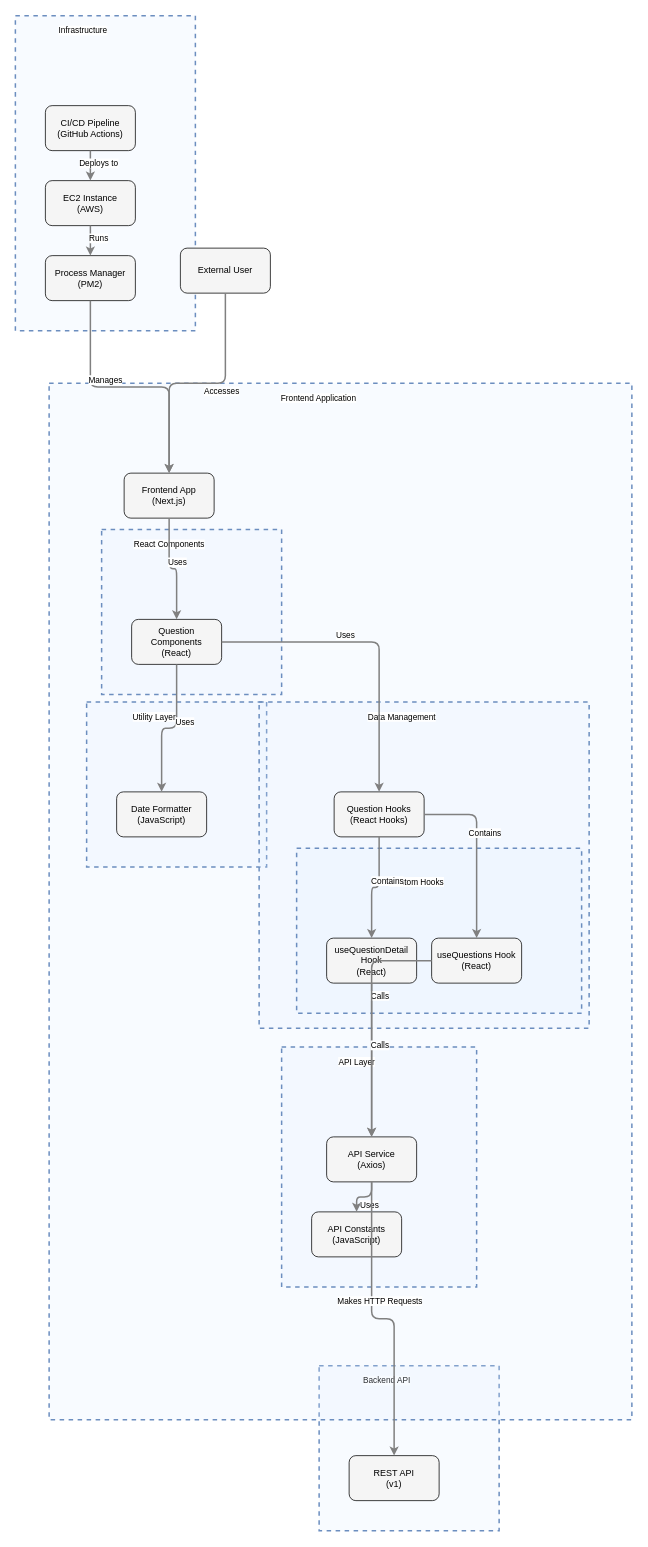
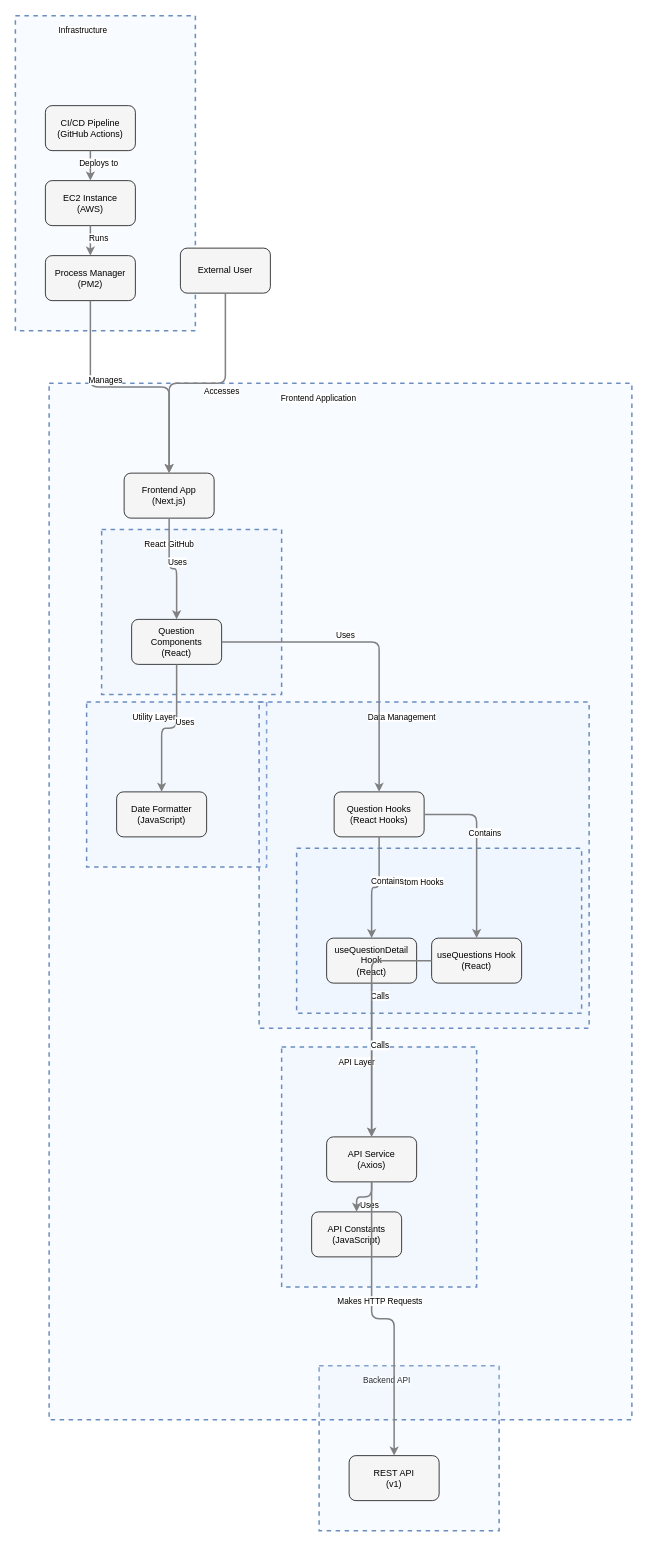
node "React Components": label "React Components" -> "React GitHub"
